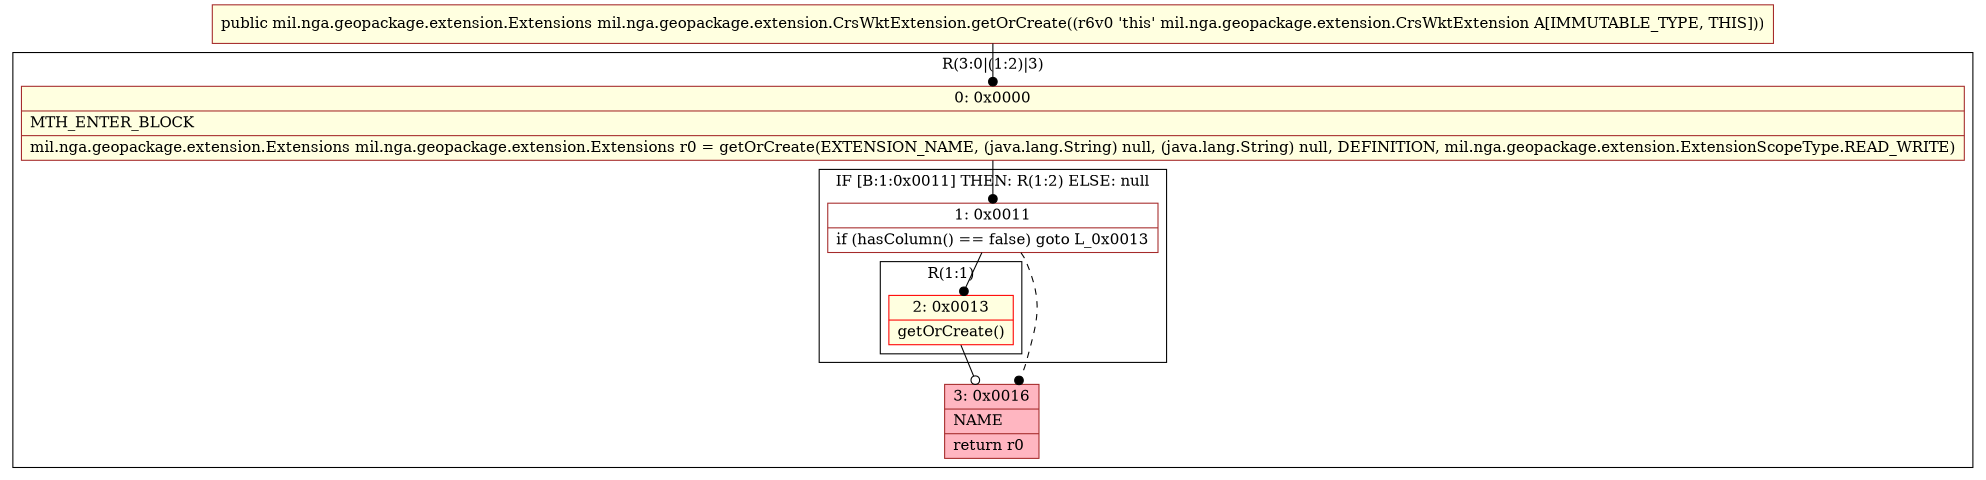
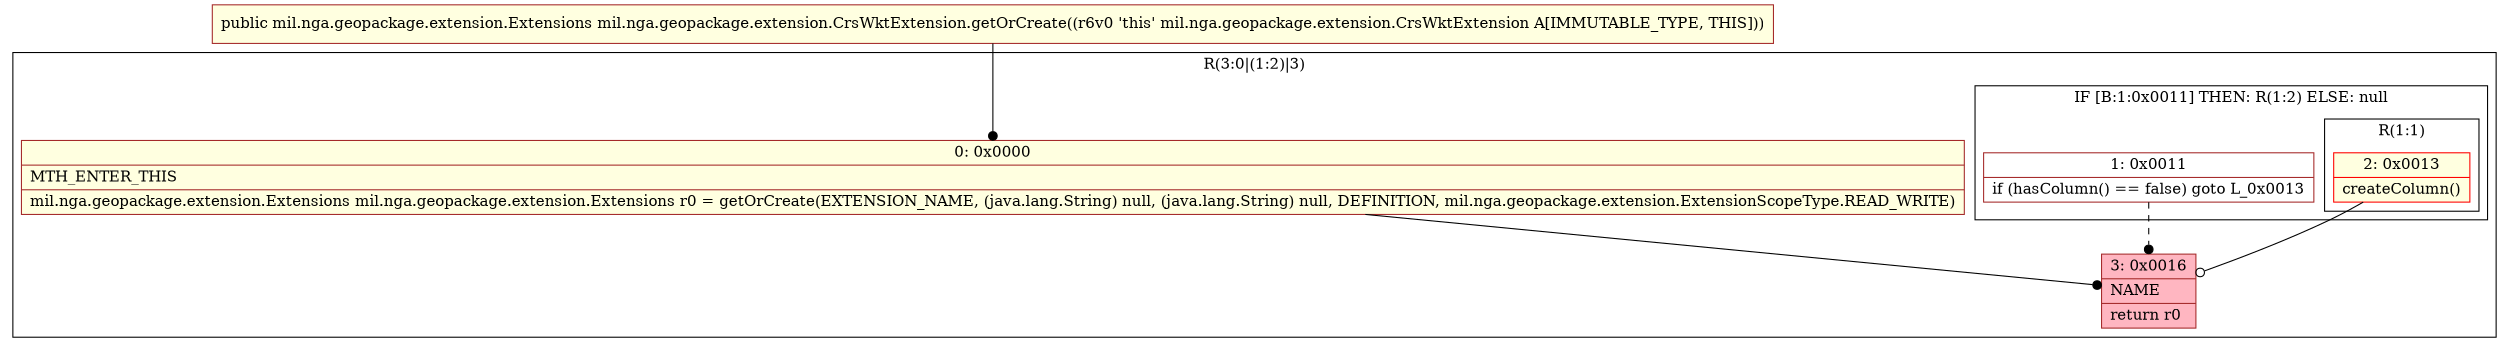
node "0: 0x0000": text "MTH_ENTER_BLOCK" -> "MTH_ENTER_THIS"
edge "0: 0x0000" -> "1: 0x0011": now "0: 0x0000" -> "3: 0x0016"
edge "1: 0x0011" -> "2: 0x0013": removed
node "2: 0x0013": text "getOrCreate()" -> "createColumn()"
